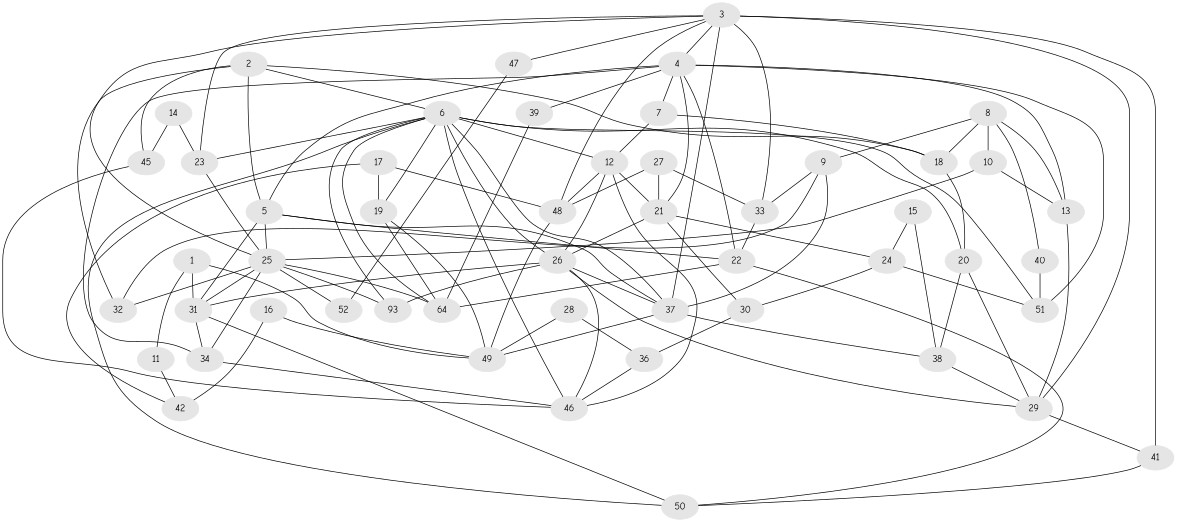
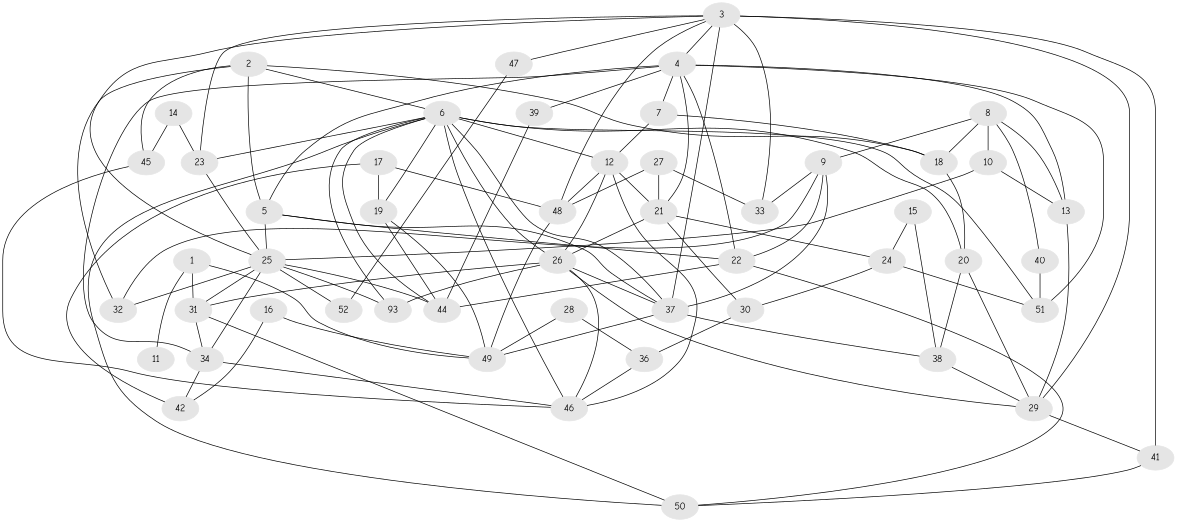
edge "33" -- "22": now "9" -- "22"
edge "5" -- "31": removed
node "64": label "64" -> "44"
edge "11" -- "42": now "34" -- "42"
